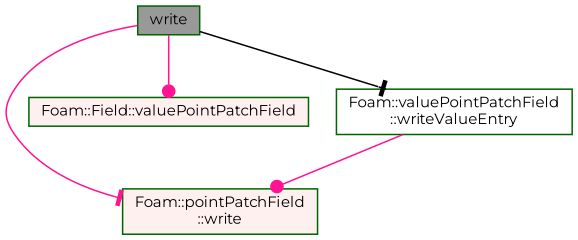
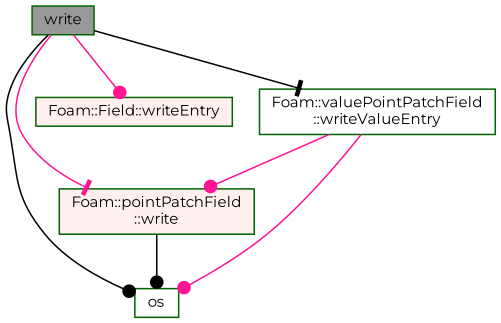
node "Foam::Field::valuePointPatchField": label "Foam::Field::valuePointPatchField" -> "Foam::Field::writeEntry"
node "os": added
